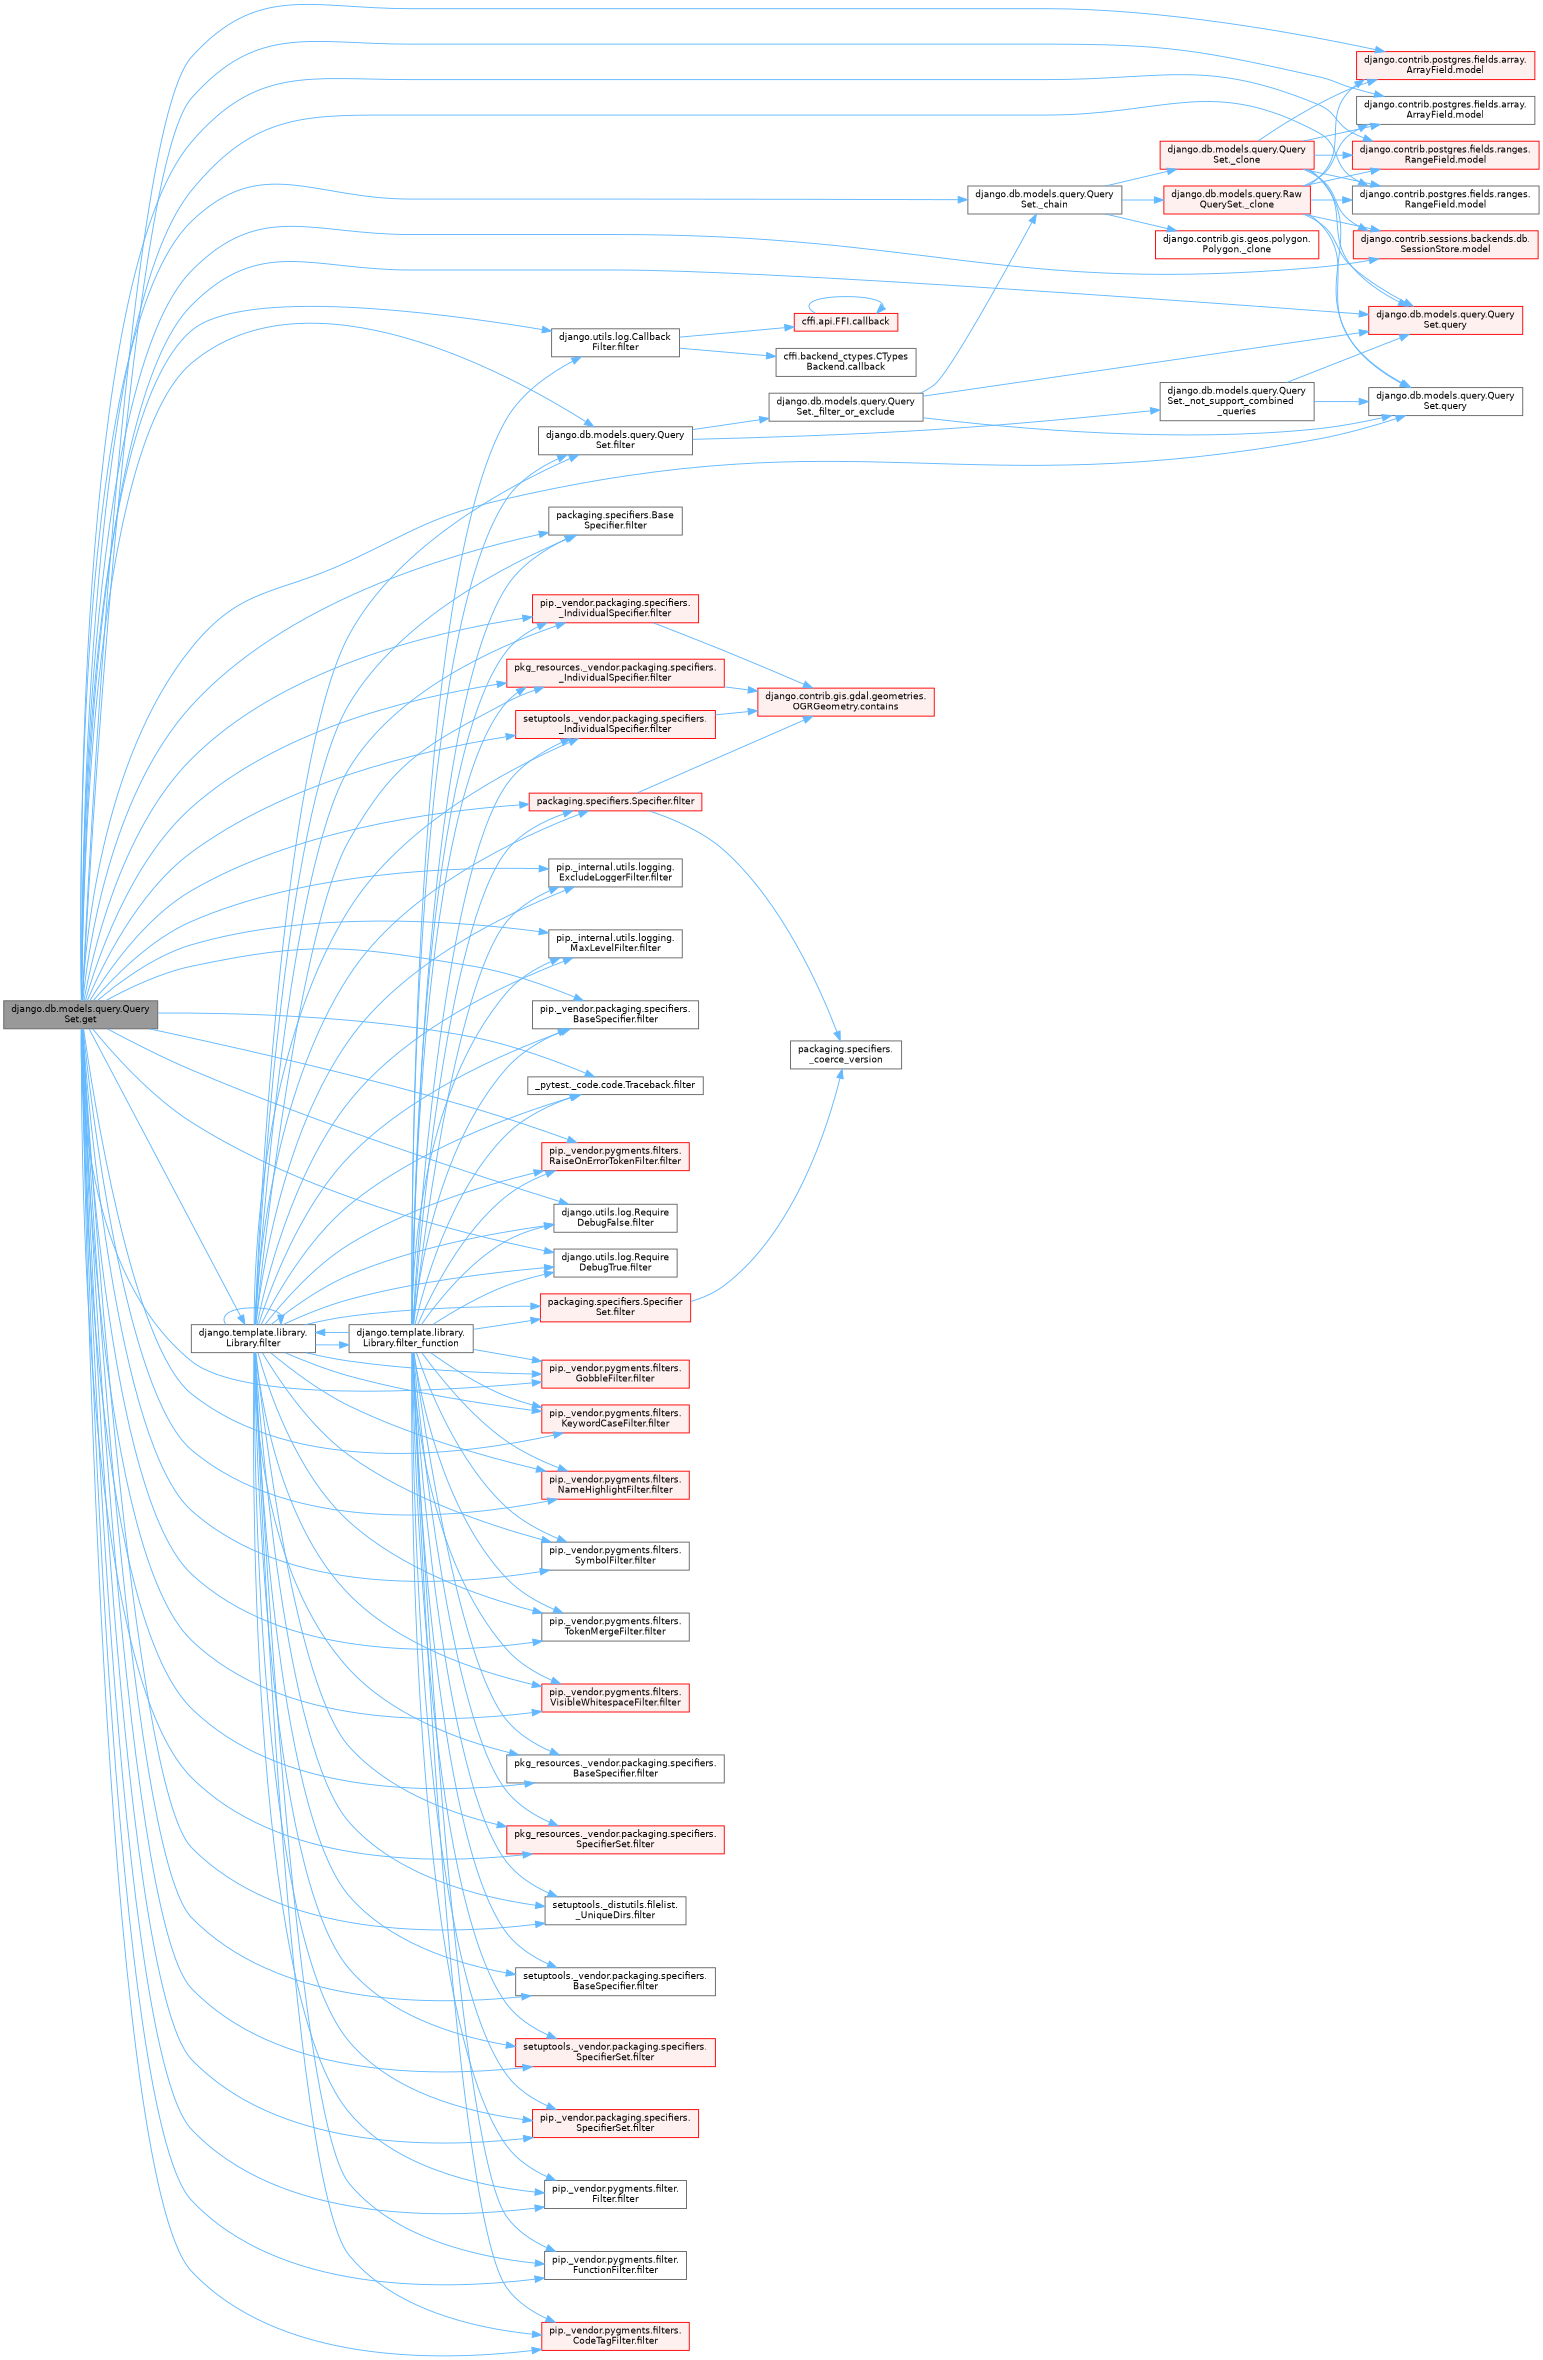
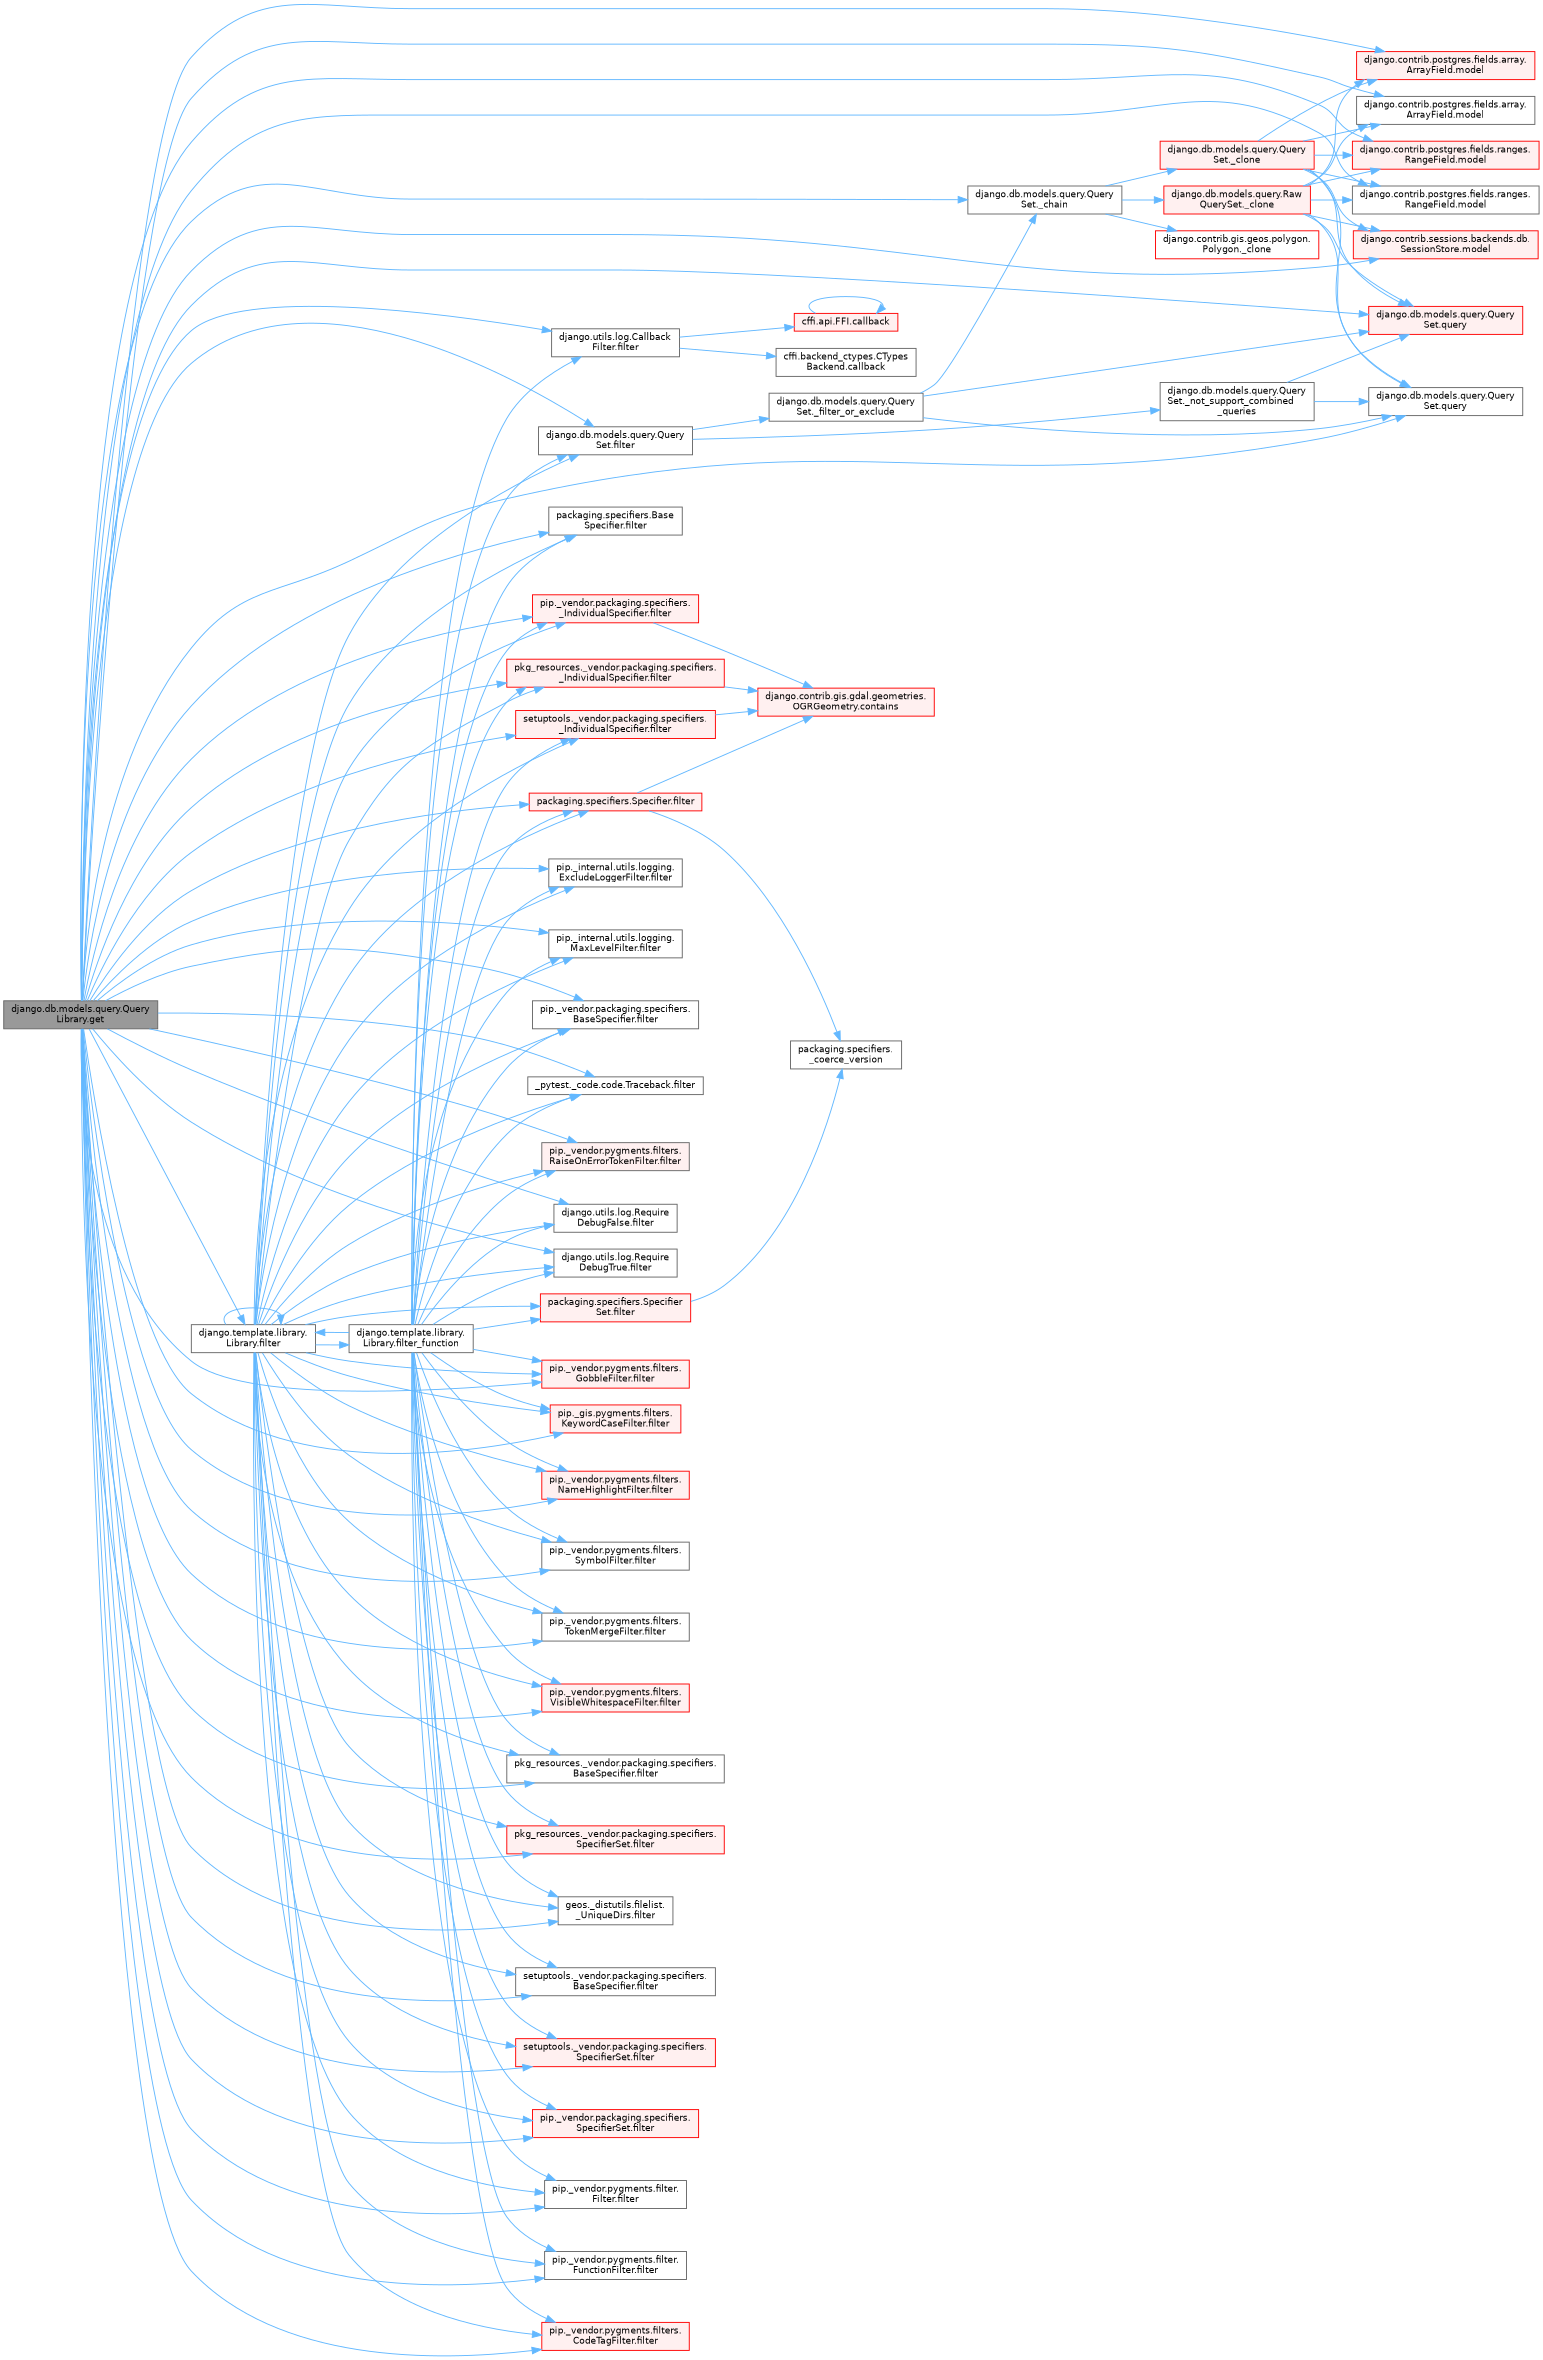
node "django.db.models.query.Query Set.get": label "django.db.models.query.Query Set.get" -> "django.db.models.query.Query Library.get"
node "pip._vendor.pygments.filters. RaiseOnErrorTokenFilter.filter": color red -> grey40
node "pip._vendor.pygments.filters. KeywordCaseFilter.filter": label "pip._vendor.pygments.filters. KeywordCaseFilter.filter" -> "pip._gis.pygments.filters. KeywordCaseFilter.filter"
node "setuptools._distutils.filelist. _UniqueDirs.filter": label "setuptools._distutils.filelist. _UniqueDirs.filter" -> "geos._distutils.filelist. _UniqueDirs.filter"
